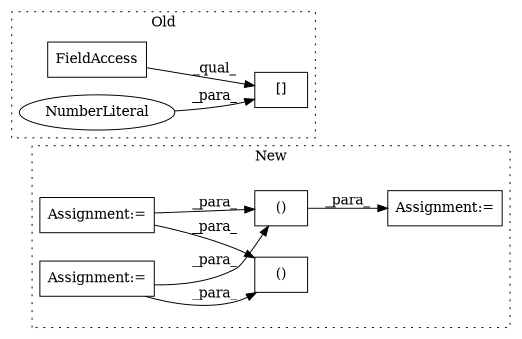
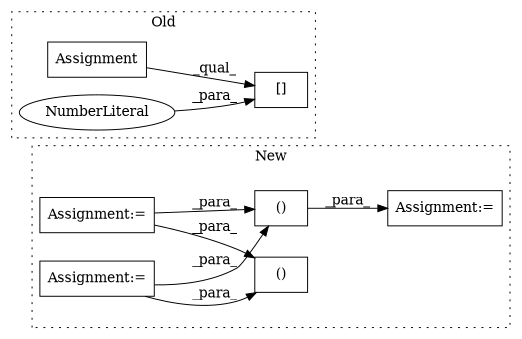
node "FieldAccess": label "FieldAccess" -> "Assignment"
